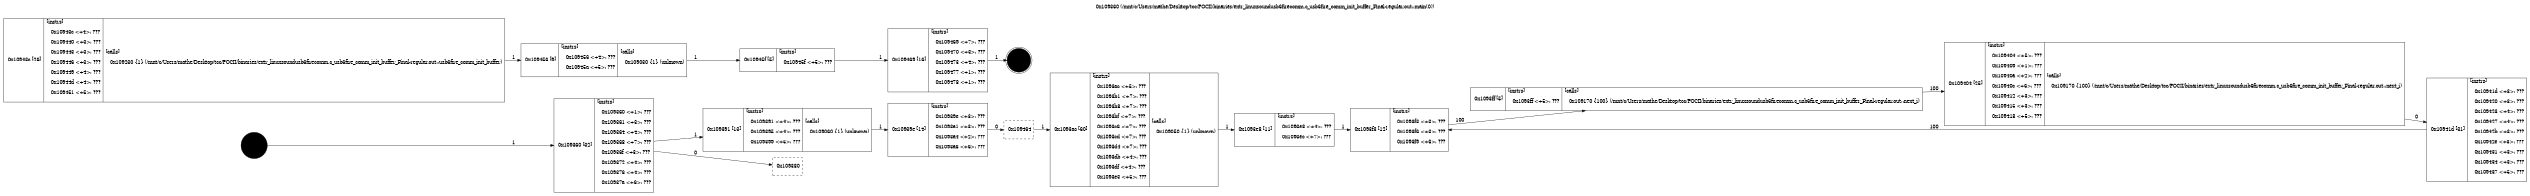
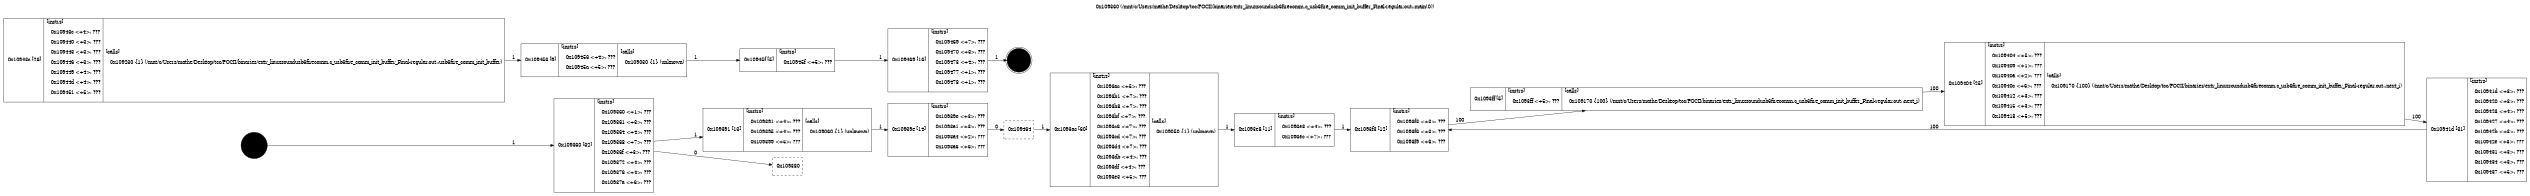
edge "0x109404 [25]" -> "0x10941d [31]": label " 0" -> " 100"
